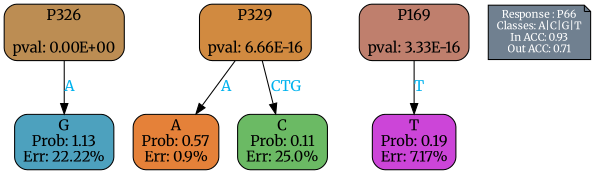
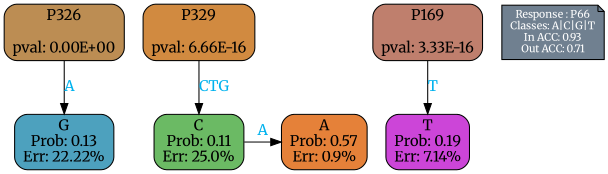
edge "P329 pval: 6.66E-16" -> "A Prob: 0.57 Err: 0.9%": now "C Prob: 0.11 Err: 25.0%" -> "A Prob: 0.57 Err: 0.9%"
node "G Prob: 1.13 Err: 22.22%": label "G Prob: 1.13 Err: 22.22%" -> "G Prob: 0.13 Err: 22.22%"
node "T Prob: 0.19 Err: 7.17%": label "T Prob: 0.19 Err: 7.17%" -> "T Prob: 0.19 Err: 7.14%"
